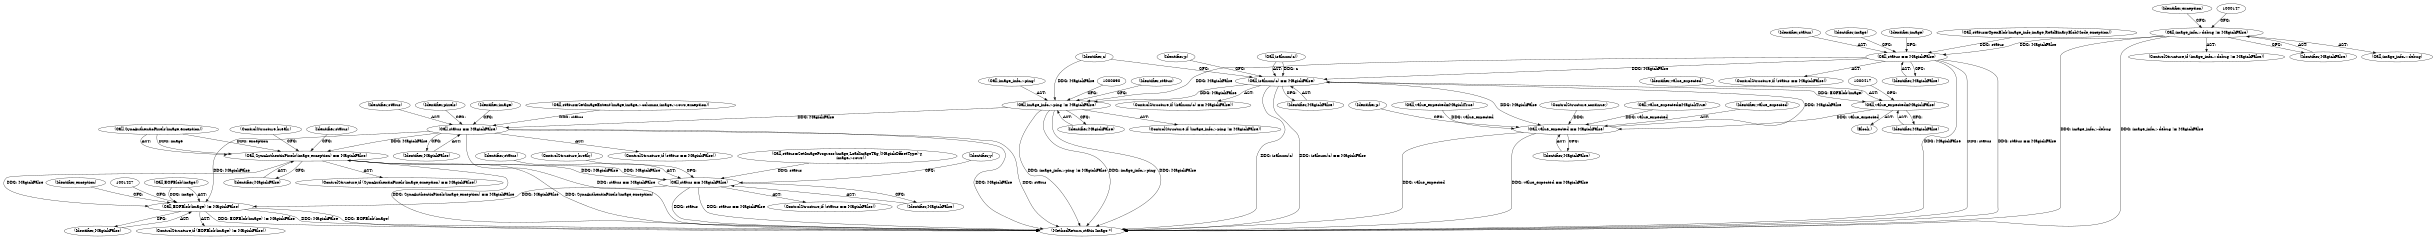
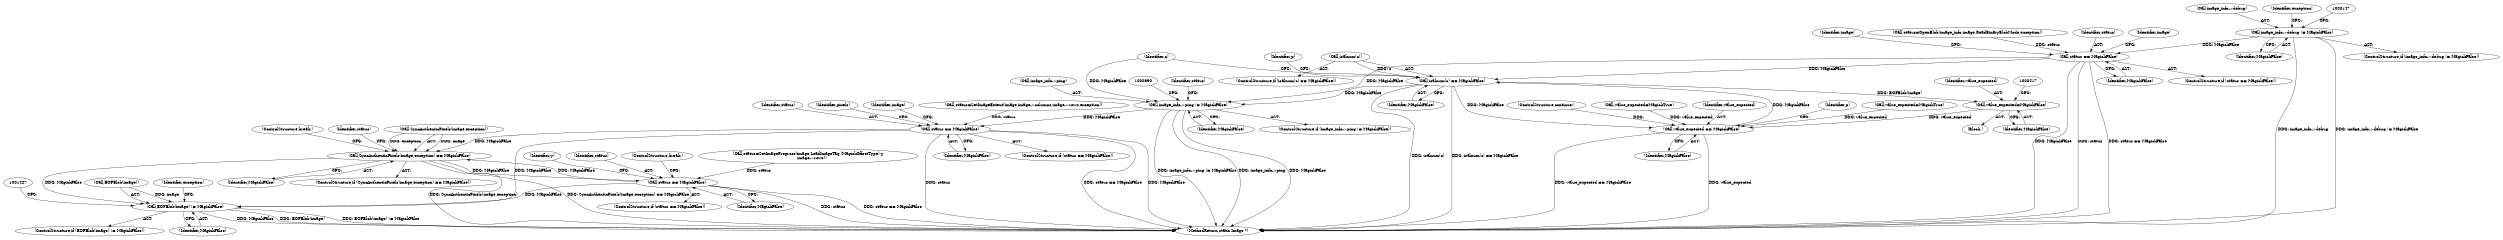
edge "(Call,image_info->debug != MagickFalse)" -> "(Call,image_info->debug)": reversed
edge "(Call,isalnum(c) == MagickFalse)" -> "(ControlStructure,if (isalnum(c) == MagickFalse))": now "(Call,isalnum(c))" -> "(ControlStructure,if (isalnum(c) == MagickFalse))"
